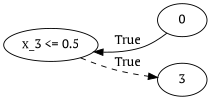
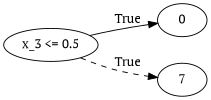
edge "0" -> "x_3 <= 0.5": reversed
node "3": label "3" -> "7"
